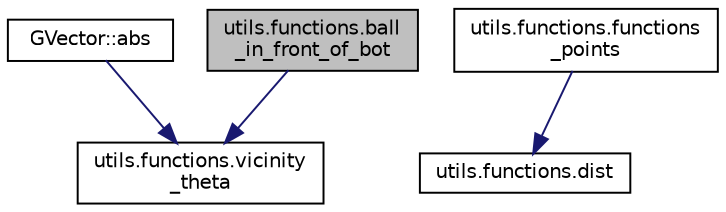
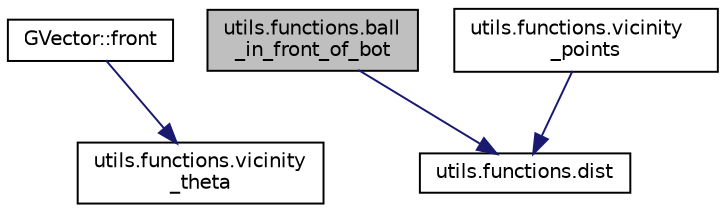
node "GVector::abs": label "GVector::abs" -> "GVector::front"
node "utils.functions.functions _points": label "utils.functions.functions _points" -> "utils.functions.vicinity _points"
edge "utils.functions.ball _in_front_of_bot" -> "utils.functions.vicinity _theta": now "utils.functions.ball _in_front_of_bot" -> "utils.functions.dist"
